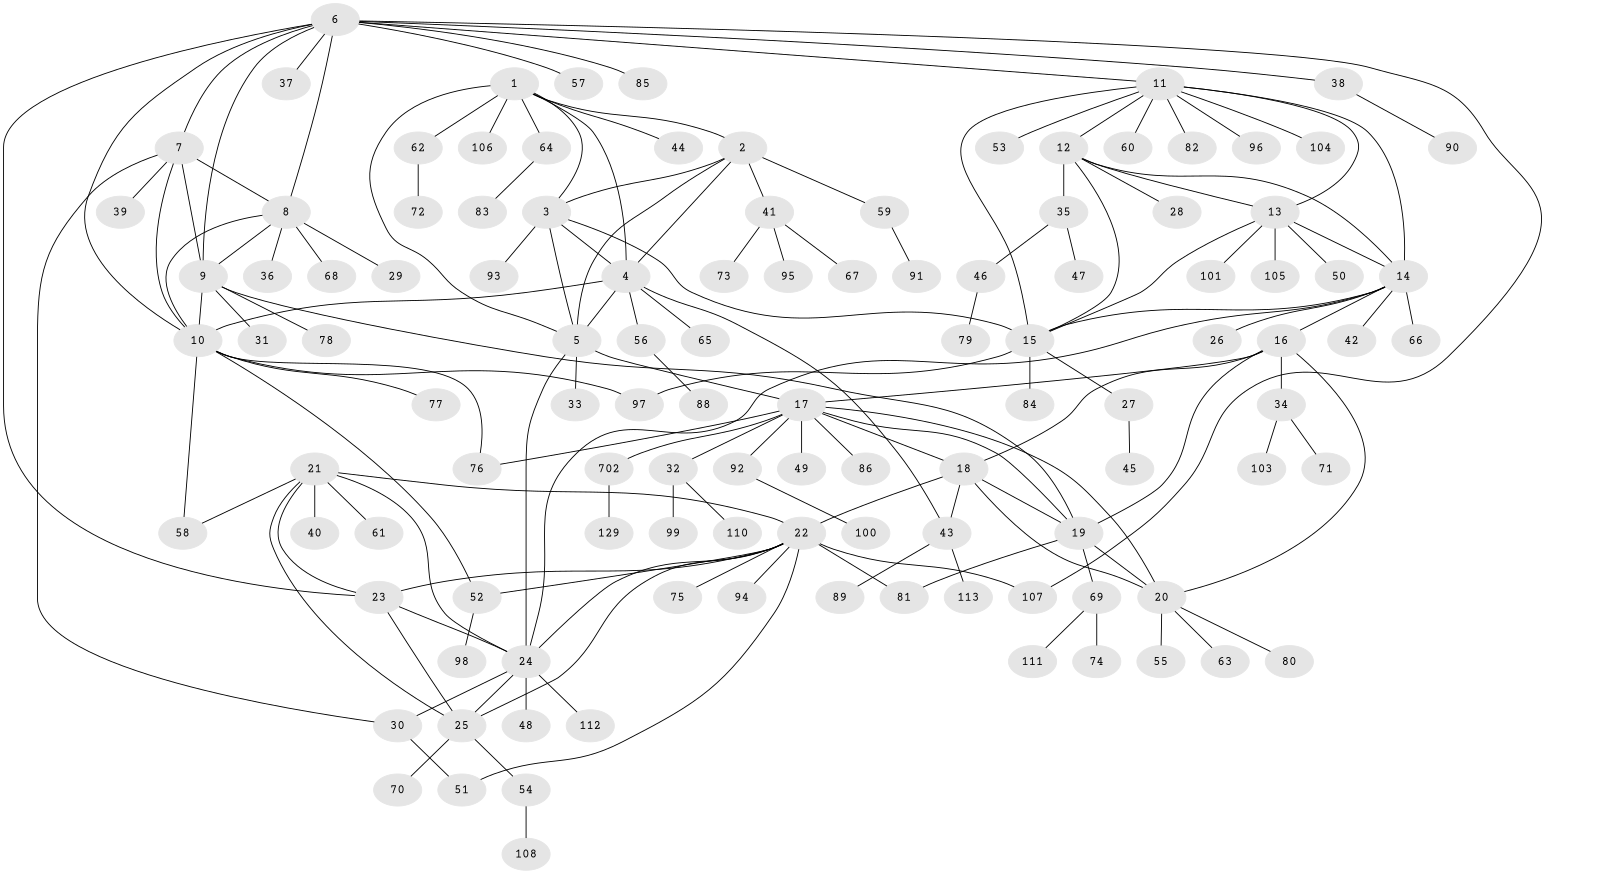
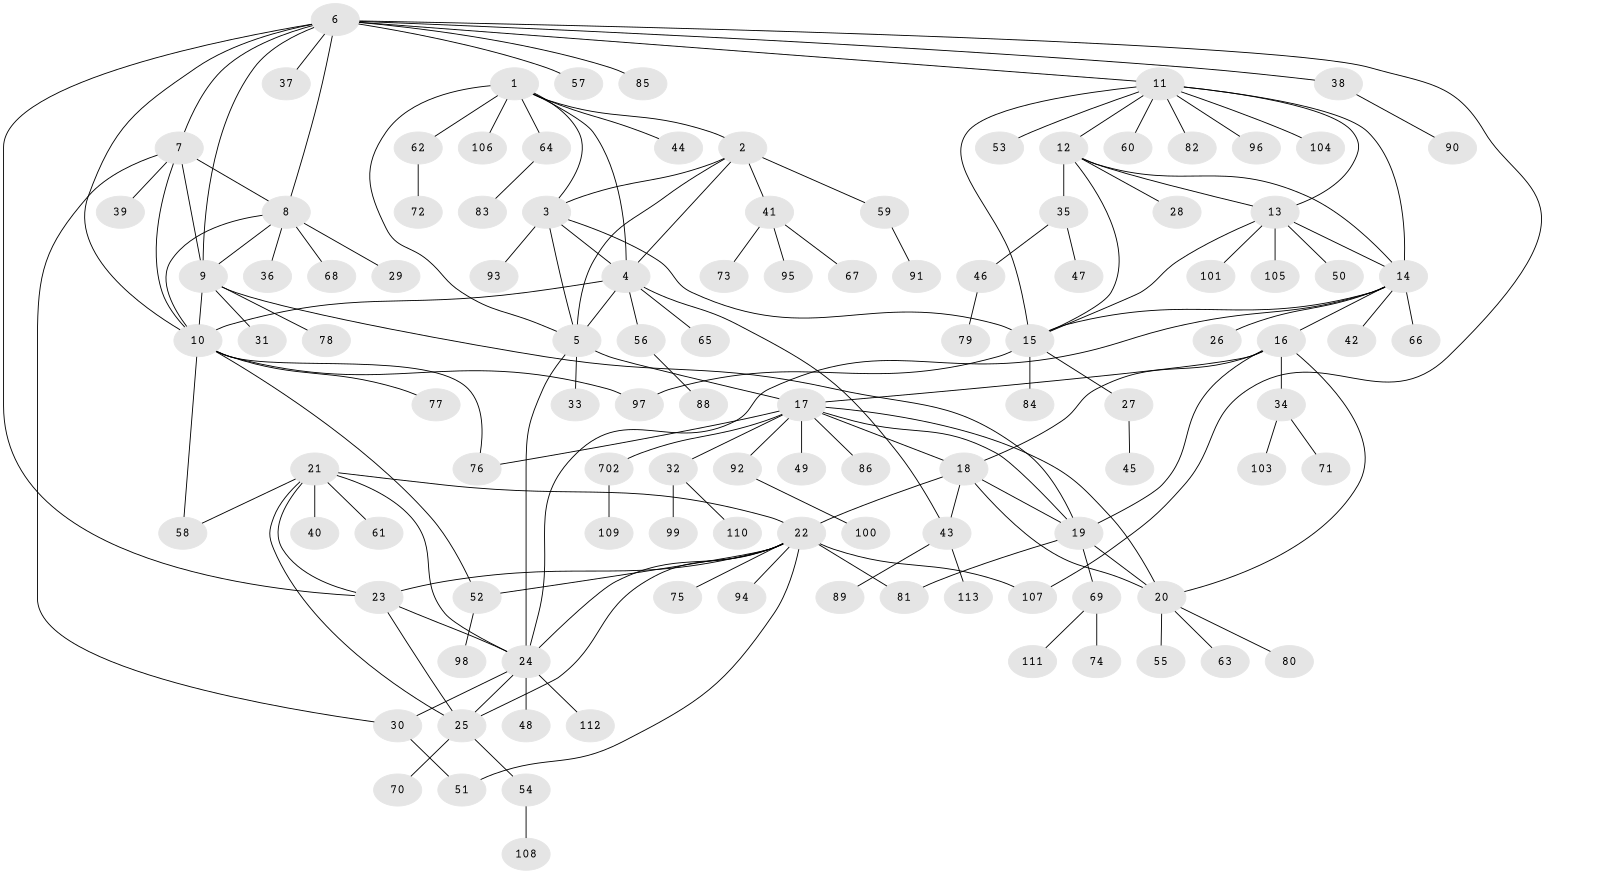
node "129": label "129" -> "109"
